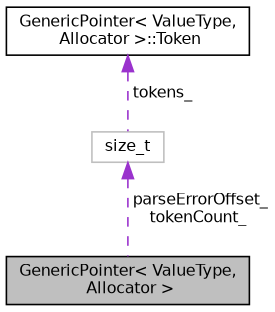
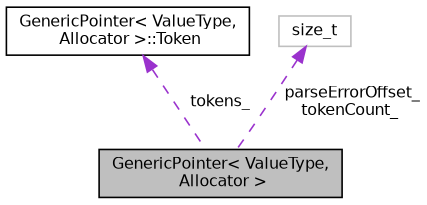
edge "size_t" -> "GenericPointer< ValueType, Allocator >::Token": now "GenericPointer< ValueType, Allocator >" -> "GenericPointer< ValueType, Allocator >::Token"
